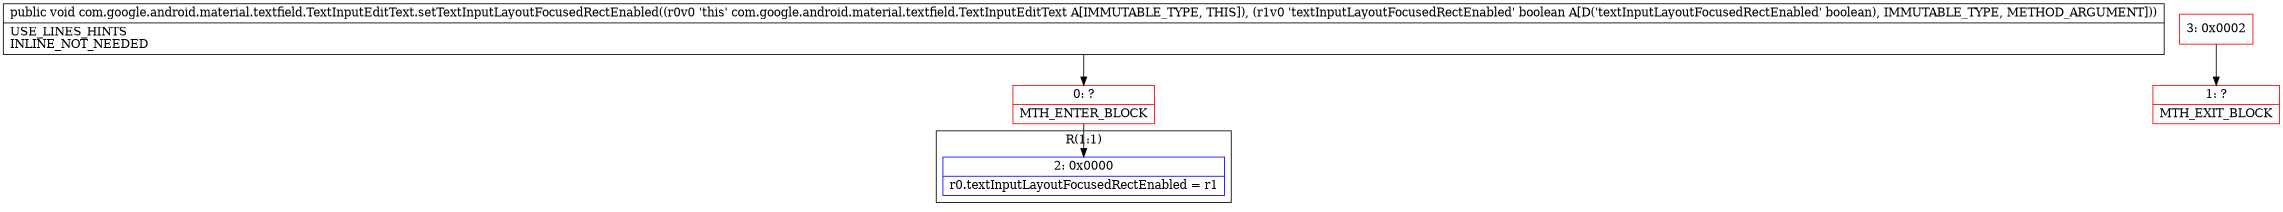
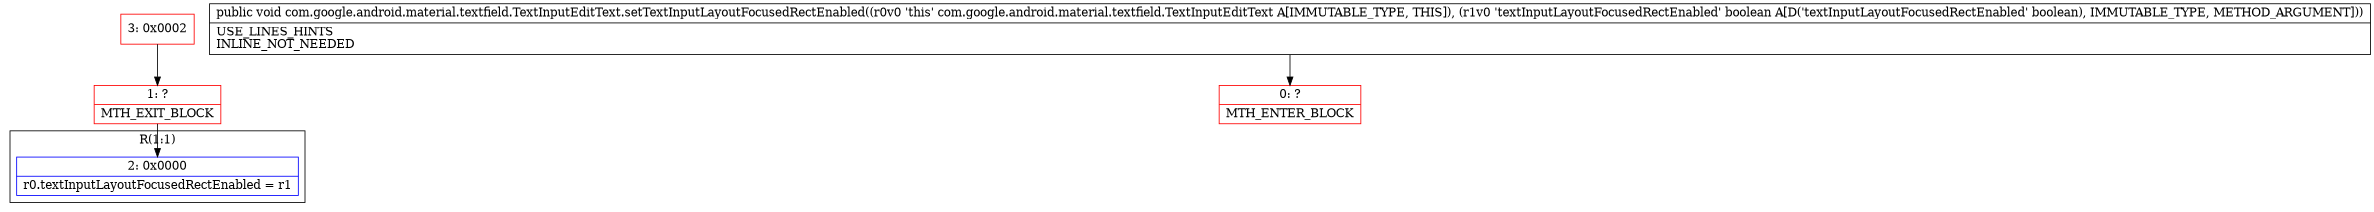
edge "0: ?" -> "2: 0x0000": now "1: ?" -> "2: 0x0000"
